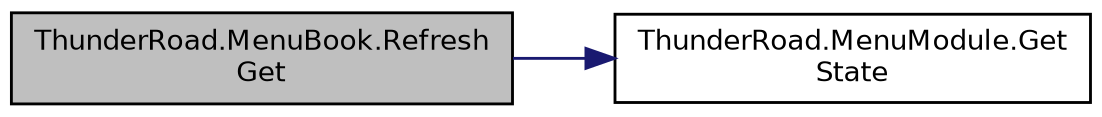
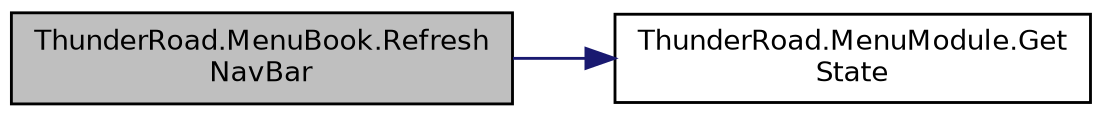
node "ThunderRoad.MenuBook.Refresh Get": label "ThunderRoad.MenuBook.Refresh Get" -> "ThunderRoad.MenuBook.Refresh NavBar"
